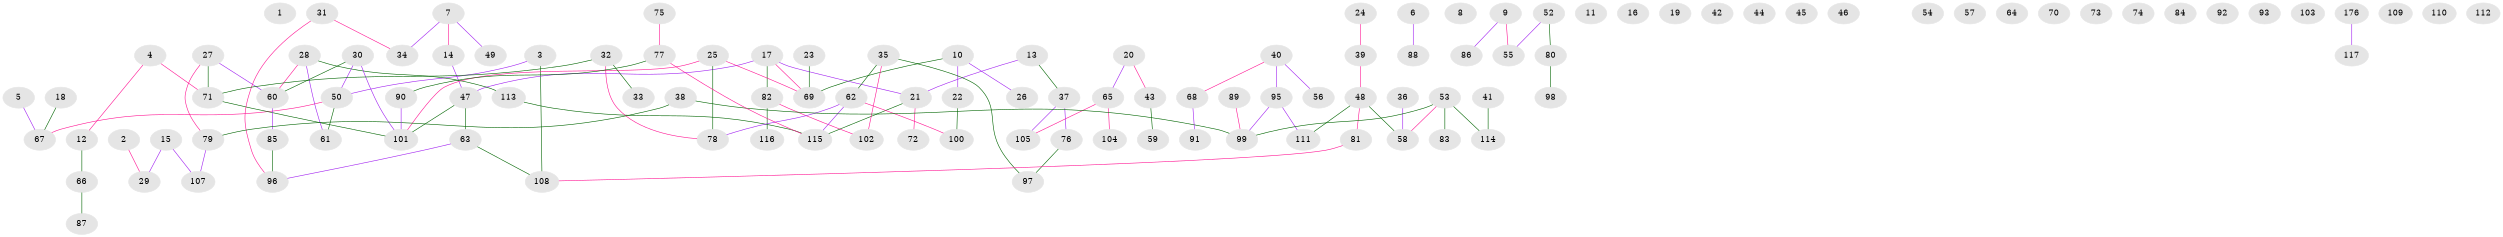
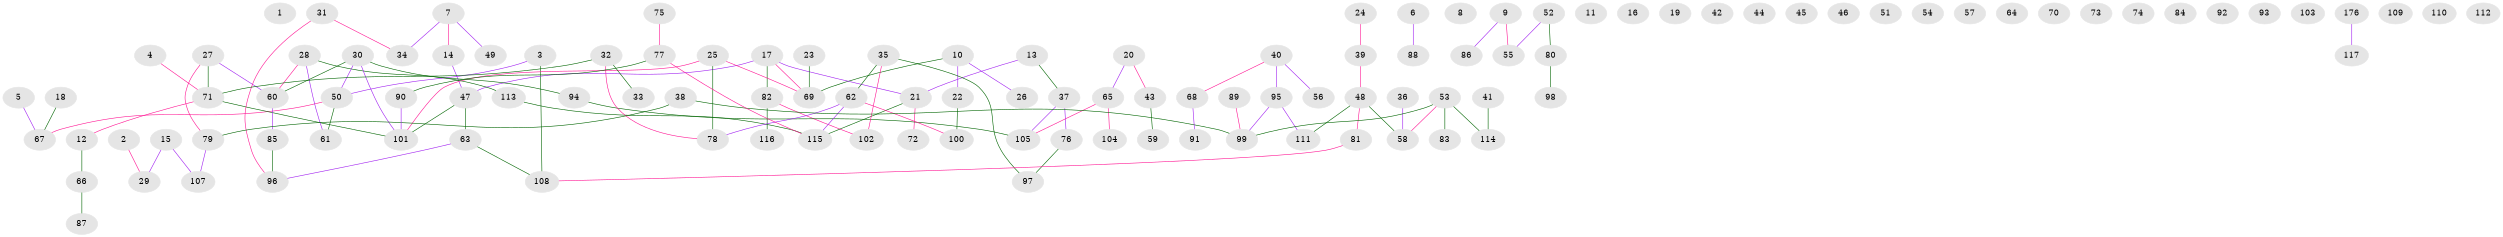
node "51": added
edge "4" -- "12": now "71" -- "12"
node "94": added
